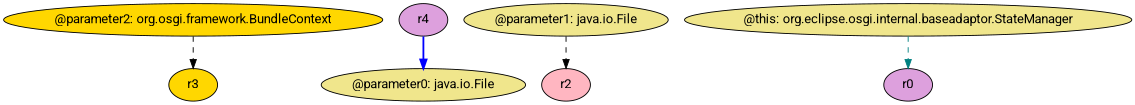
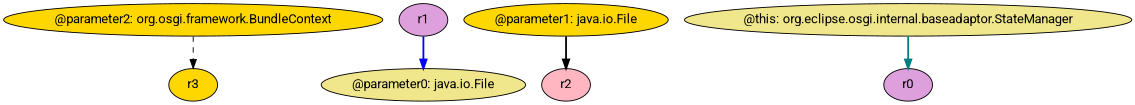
node "r4": label "r4" -> "r1"
node "@parameter1: java.io.File": fillcolor khaki -> gold
edge "@parameter1: java.io.File" -> "r2": style dashed -> bold
edge "@this: org.eclipse.osgi.internal.baseadaptor.StateManager" -> "r0": style dashed -> bold
